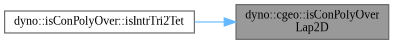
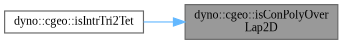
node "dyno::isConPolyOver::isIntrTri2Tet": label "dyno::isConPolyOver::isIntrTri2Tet" -> "dyno::cgeo::isIntrTri2Tet"
